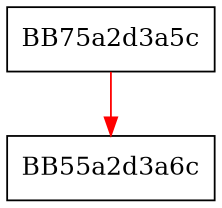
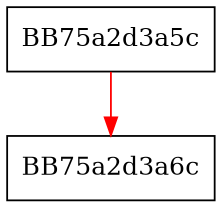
node "BB55a2d3a6c": label "BB55a2d3a6c" -> "BB75a2d3a6c"
